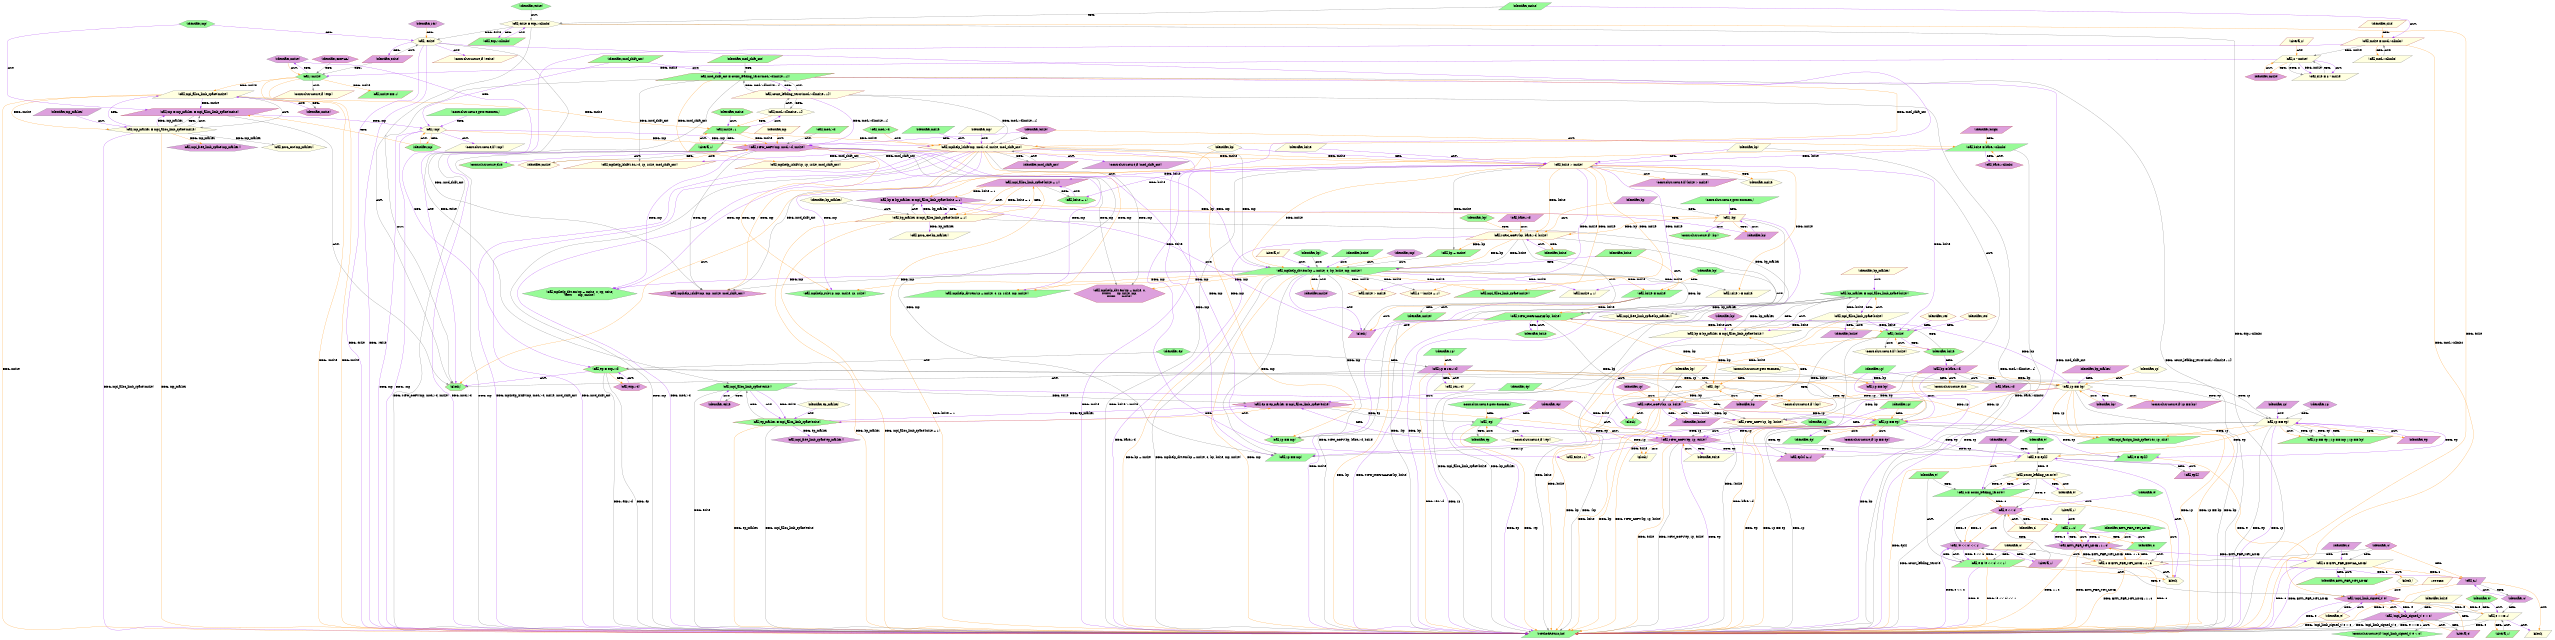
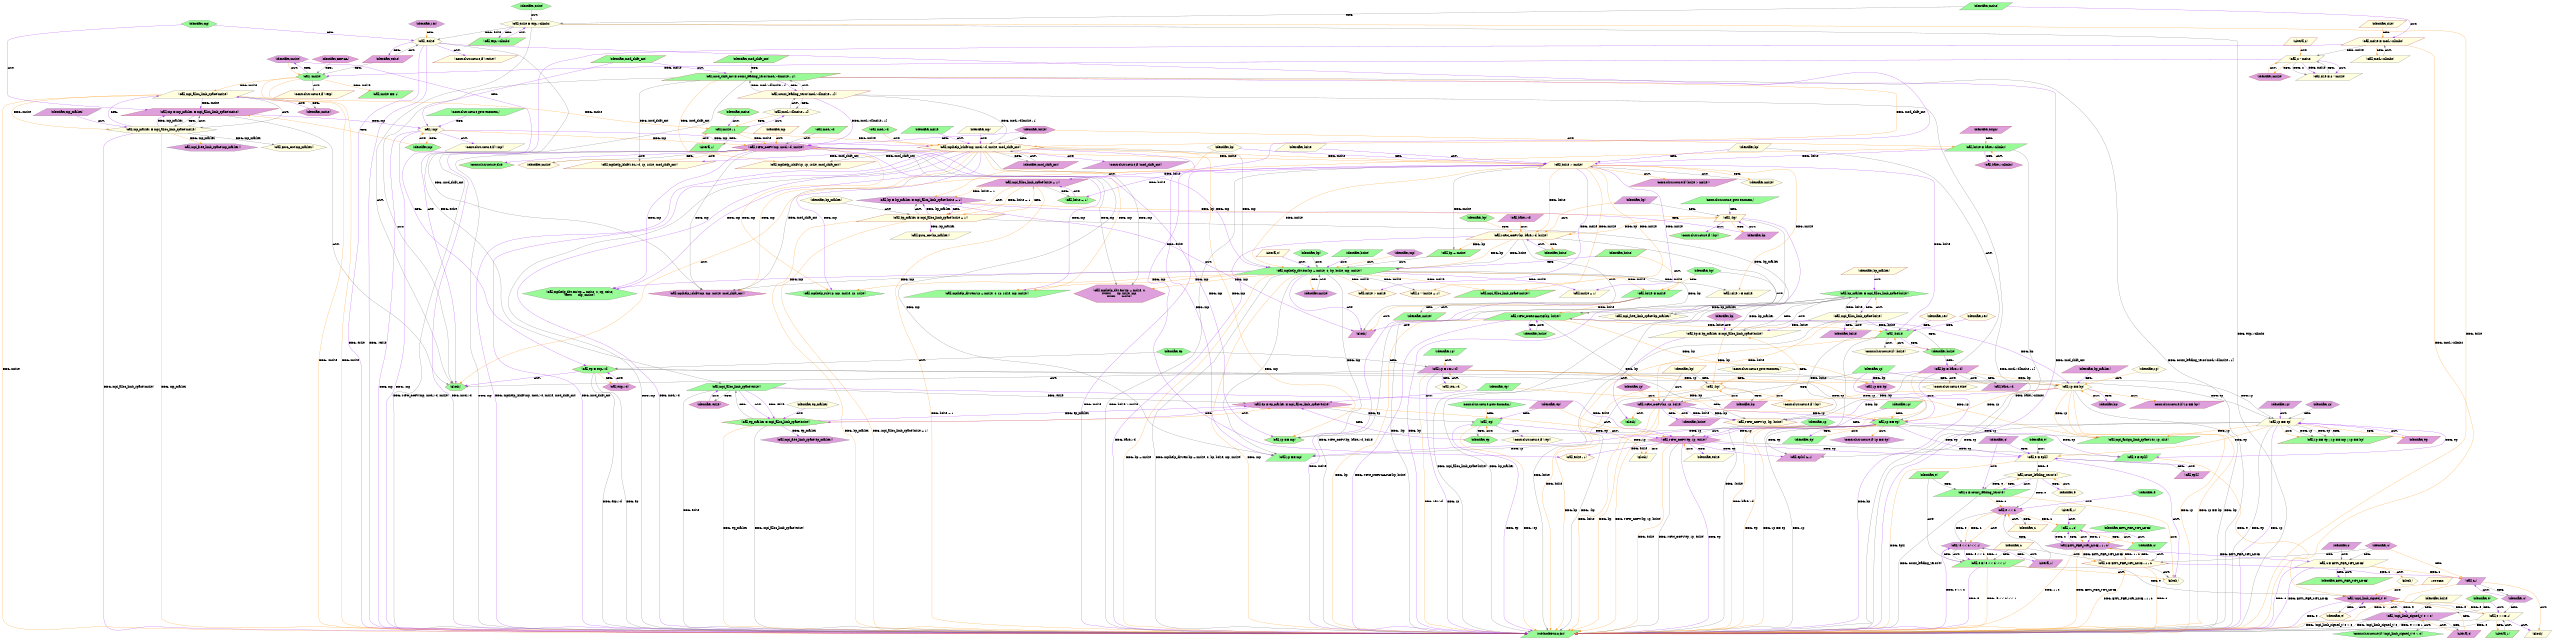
node "(Call,res->d)": shape parallelogram -> hexagon
node "(Call,c = BITS_PER_EINVAL_LIMB)": label "(Call,c = BITS_PER_EINVAL_LIMB)" -> "(Call,c = BITS_PER_MPI_LIMB)"
